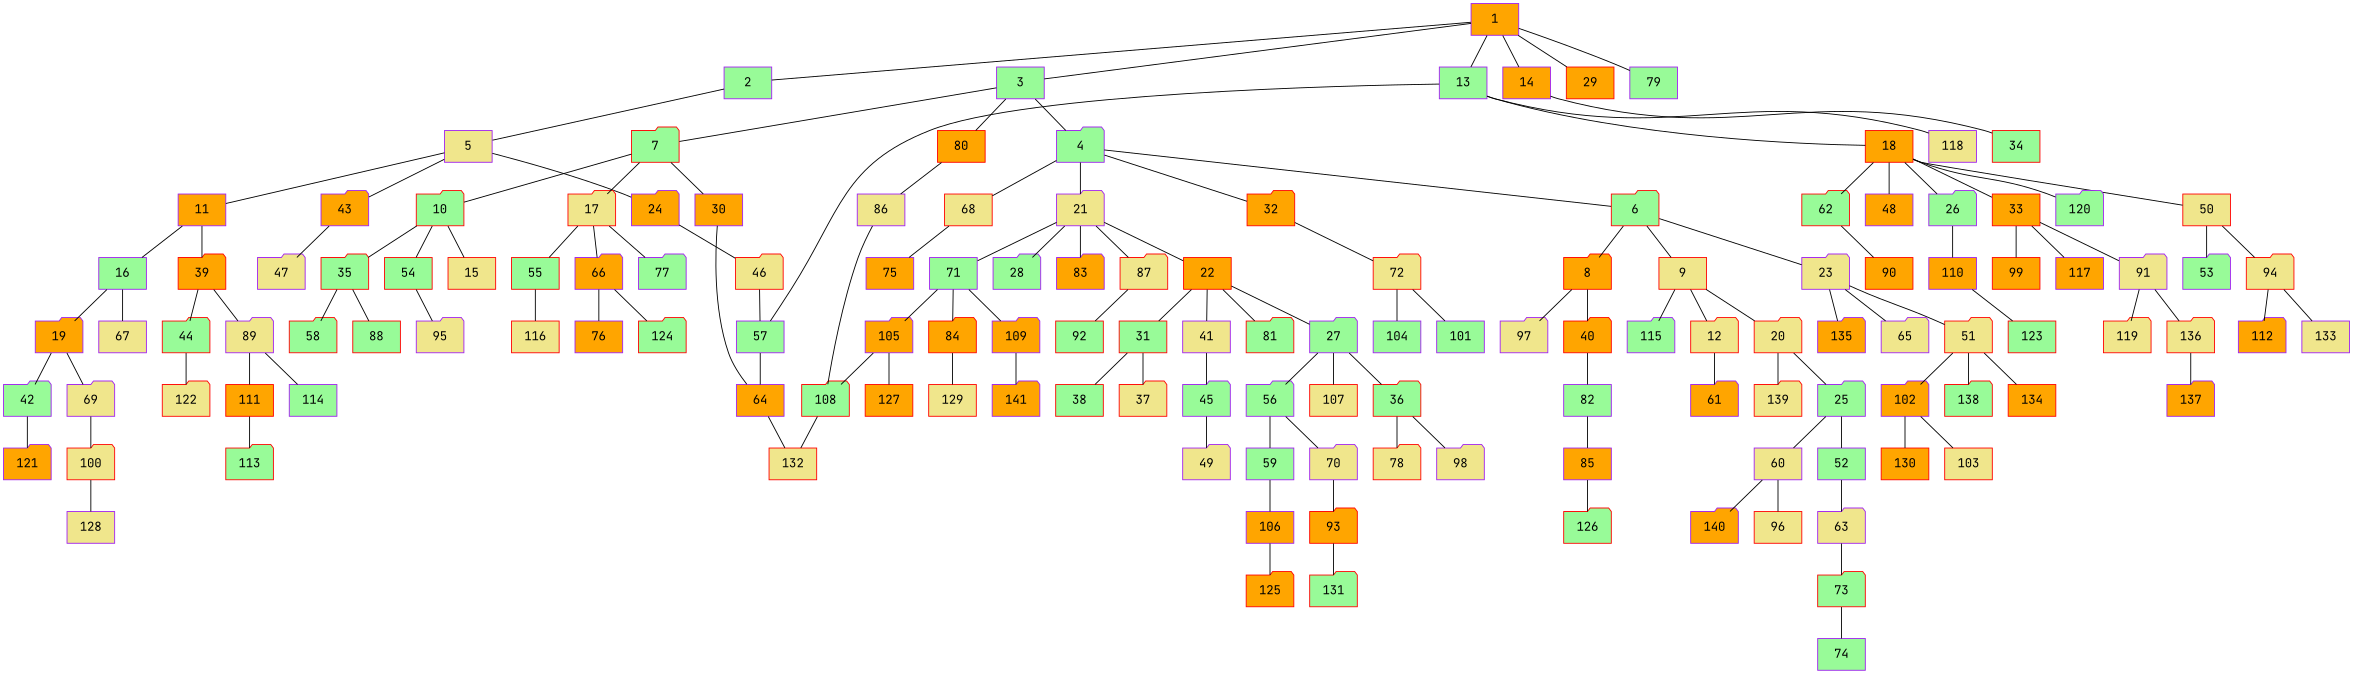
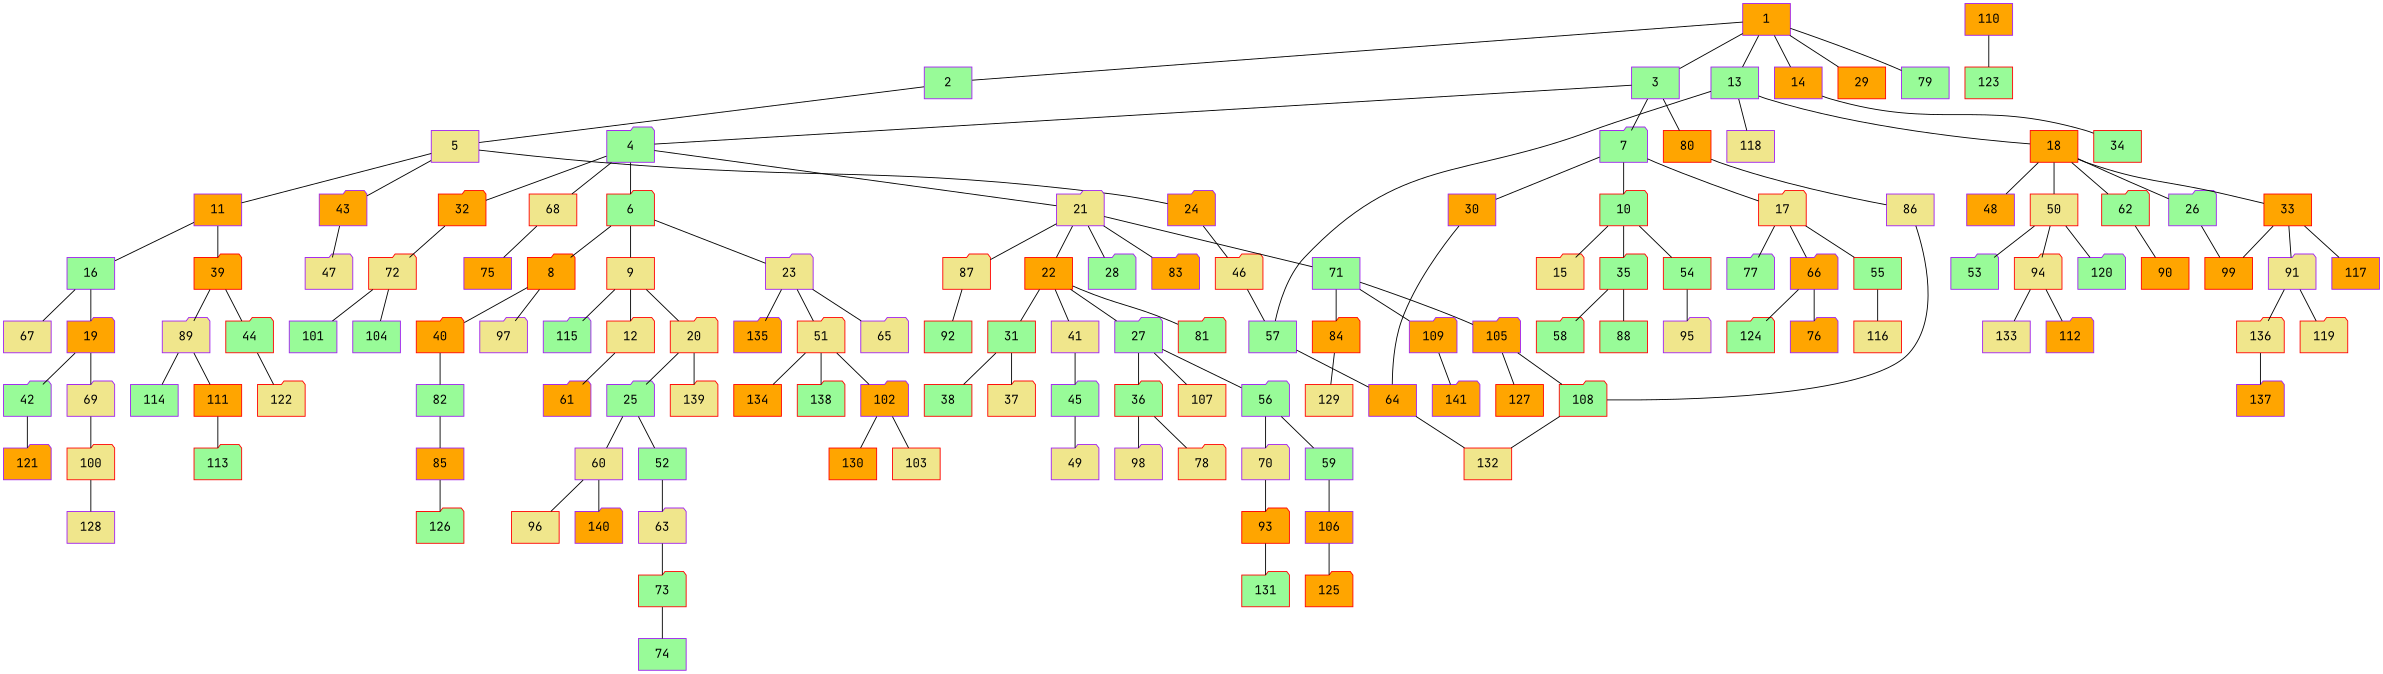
node "7": color red -> purple
edge "18" -- "120": now "50" -- "120"
edge "26" -- "110": now "26" -- "99"
node "15": shape box -> folder
node "76": shape box -> folder
